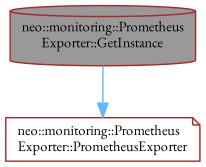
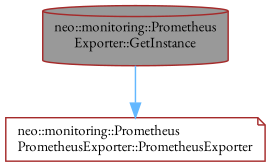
node "neo::monitoring::Prometheus Exporter::PrometheusExporter": label "neo::monitoring::Prometheus Exporter::PrometheusExporter" -> "neo::monitoring::Prometheus PrometheusExporter::PrometheusExporter"
